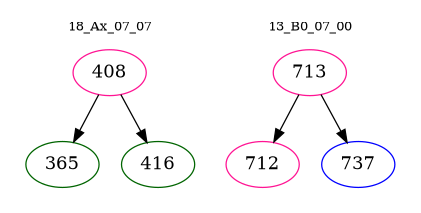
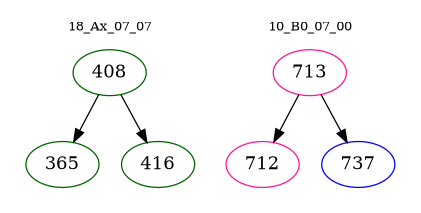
cluster "13_B0_07_00": label "13_B0_07_00" -> "10_B0_07_00"
node "408": color deeppink -> darkgreen
